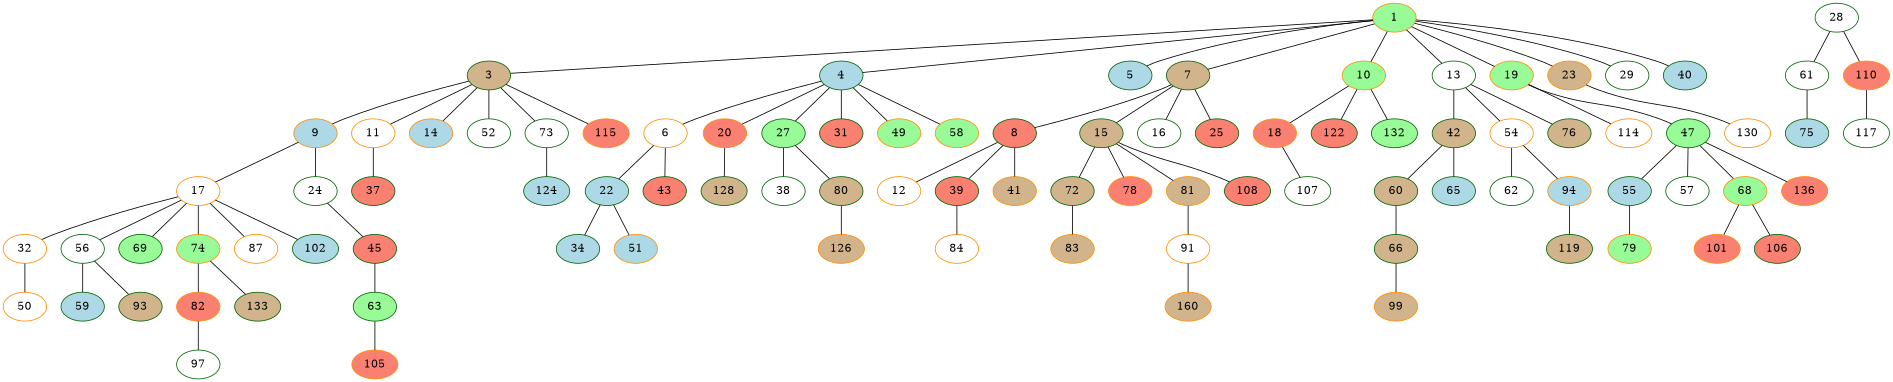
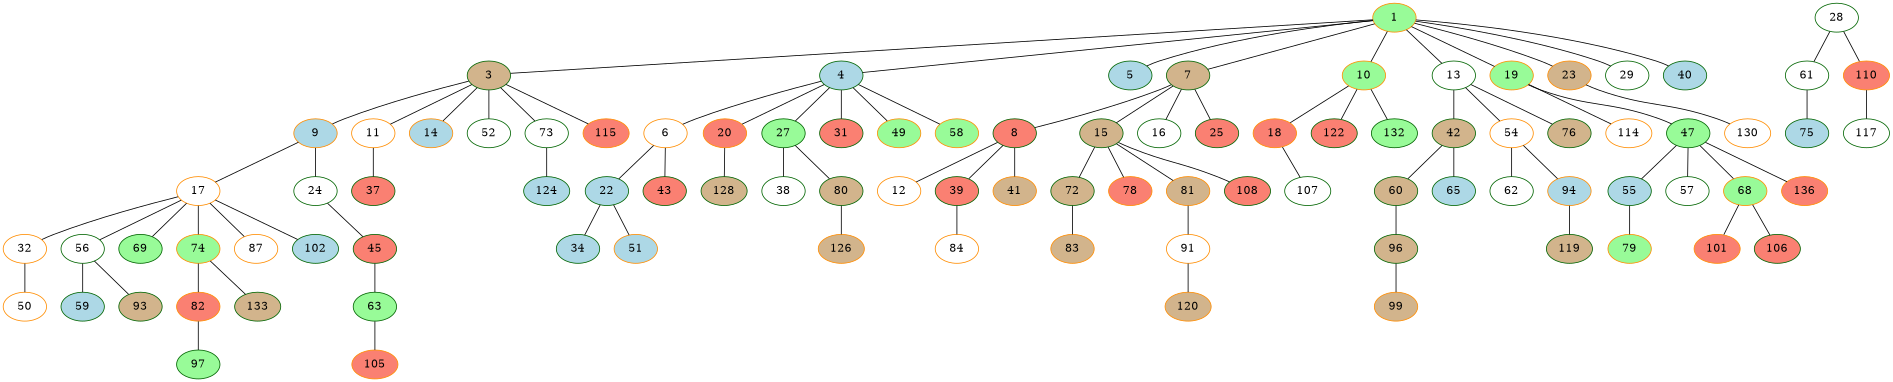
node "66": label "66" -> "96"
node "160": label "160" -> "120"
node "97": fillcolor white -> palegreen
